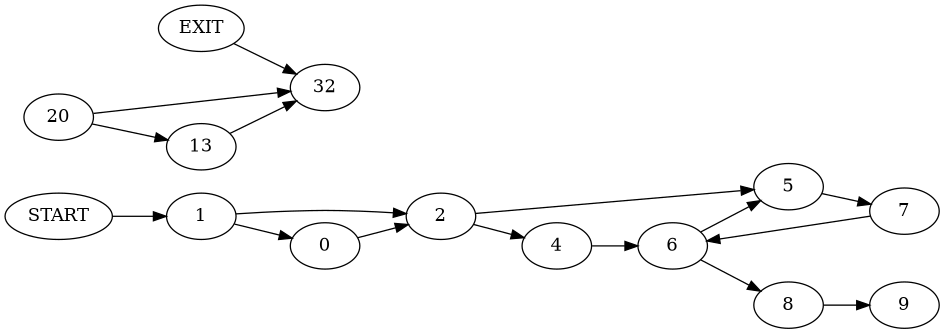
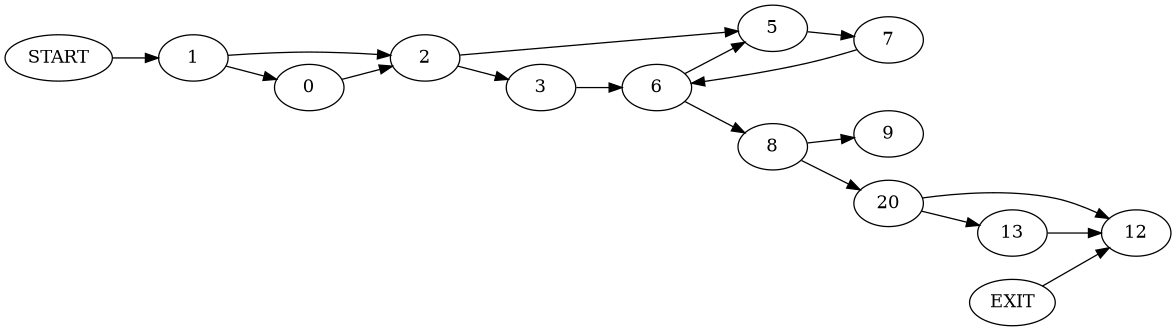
node "32": label "32" -> "12"
edge "8" -> "20": added
node "4": label "4" -> "3"
